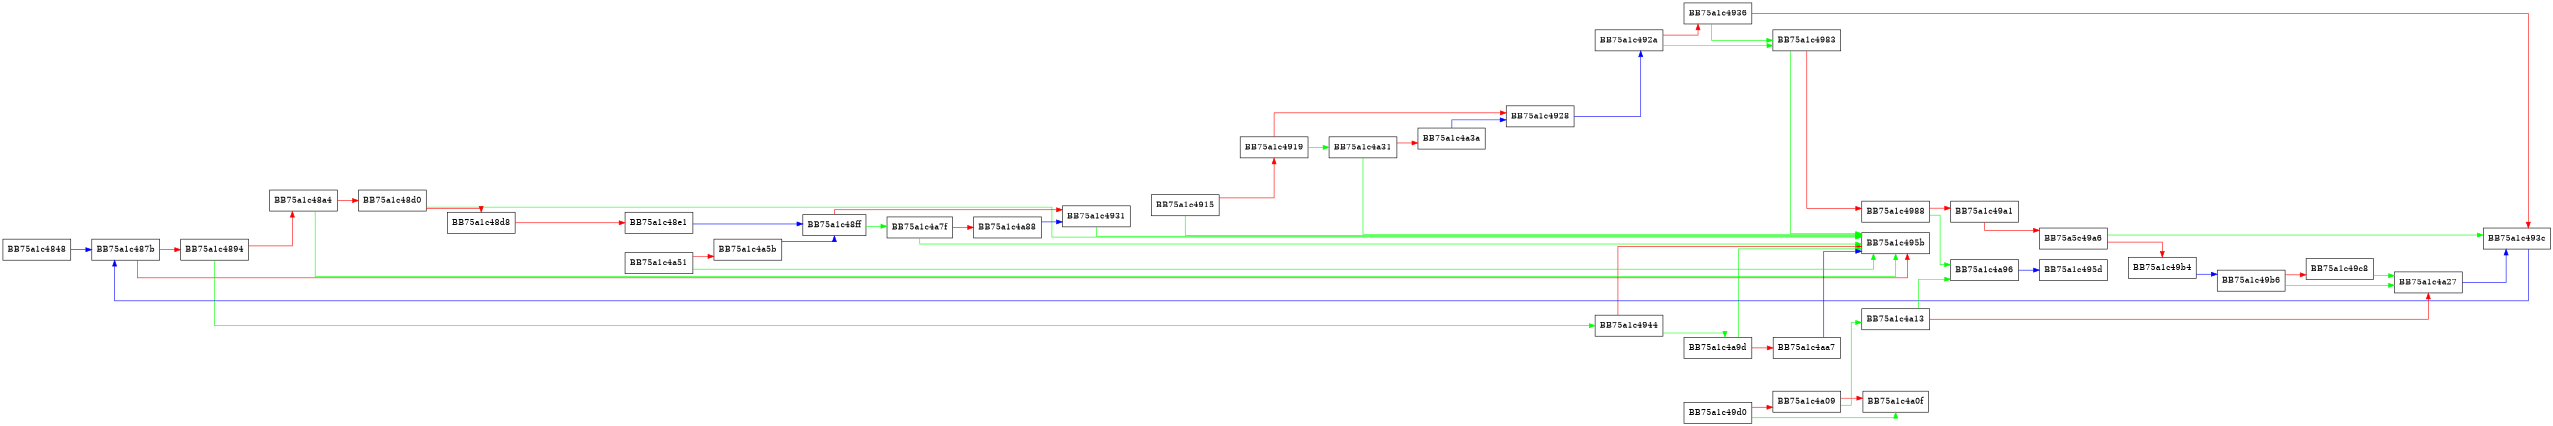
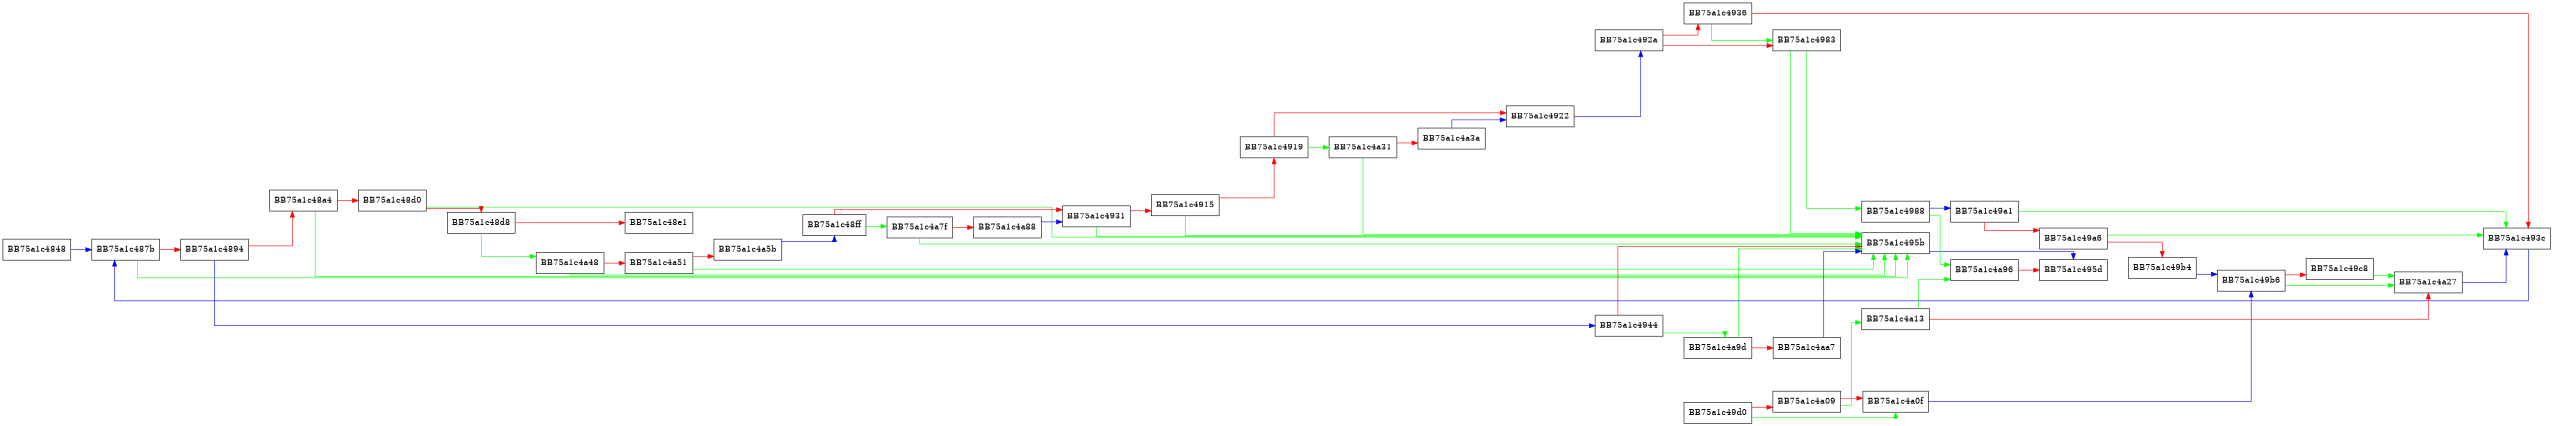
edge "BB75a1c492a" -> "BB75a1c4983": color green -> red
node "BB75a1c4928": label "BB75a1c4928" -> "BB75a1c4922"
edge "BB75a1c4983" -> "BB75a1c4988": color red -> green
edge "BB75a1c4988" -> "BB75a1c49a1": color red -> blue
edge "BB75a1c4931" -> "BB75a1c4915": added
edge "BB75a1c49a1" -> "BB75a1c493c": added
edge "BB75a1c48e1" -> "BB75a1c48ff": removed
node "BB75a5c49a6": label "BB75a5c49a6" -> "BB75a1c49a6"
edge "BB75a1c495b" -> "BB75a1c495d": added
node "BB75a1c4a48": added
edge "BB75a1c4a96" -> "BB75a1c495d": color blue -> red
edge "BB75a1c487b" -> "BB75a1c495b": color red -> green
edge "BB75a1c4894" -> "BB75a1c4944": color green -> blue
edge "BB75a1c4a0f" -> "BB75a1c49b6": added
